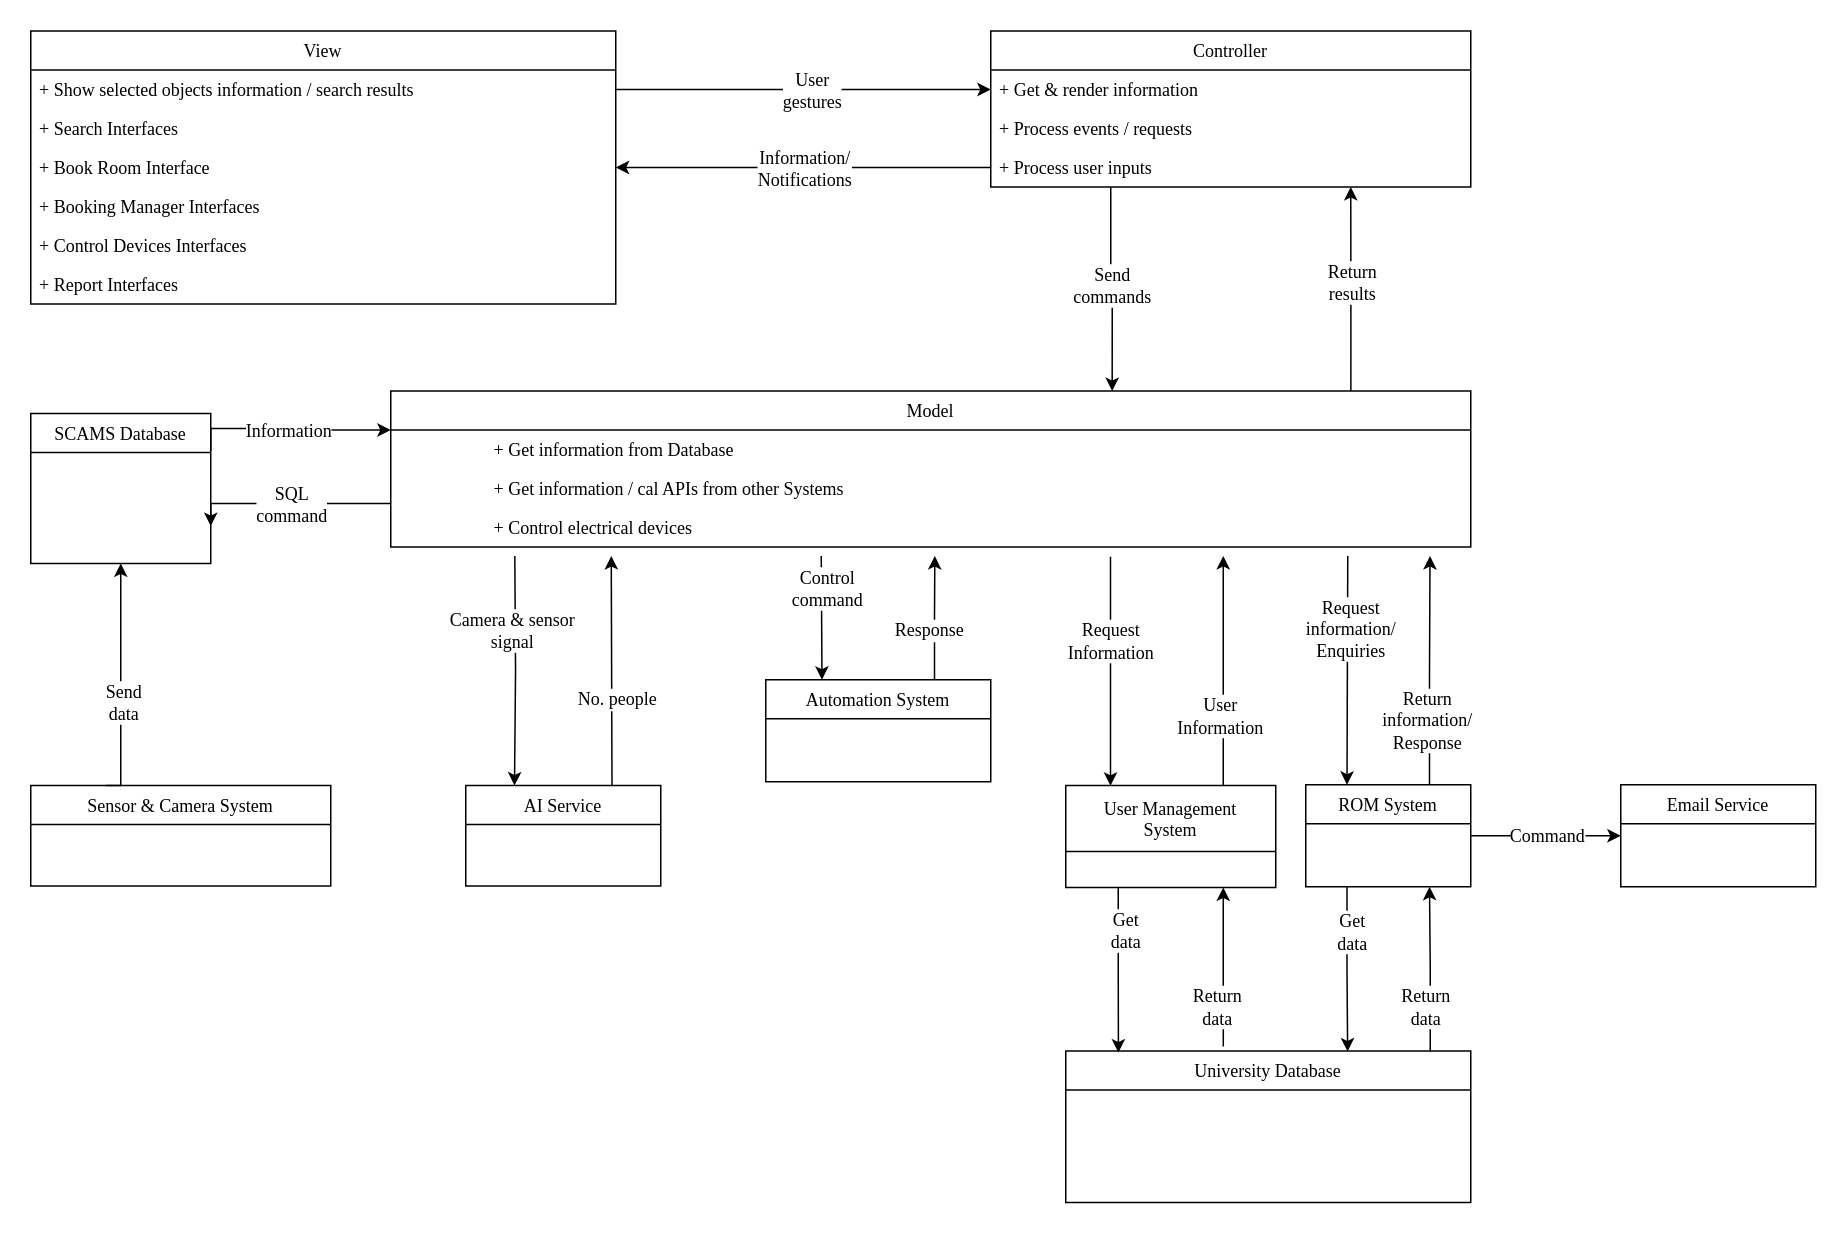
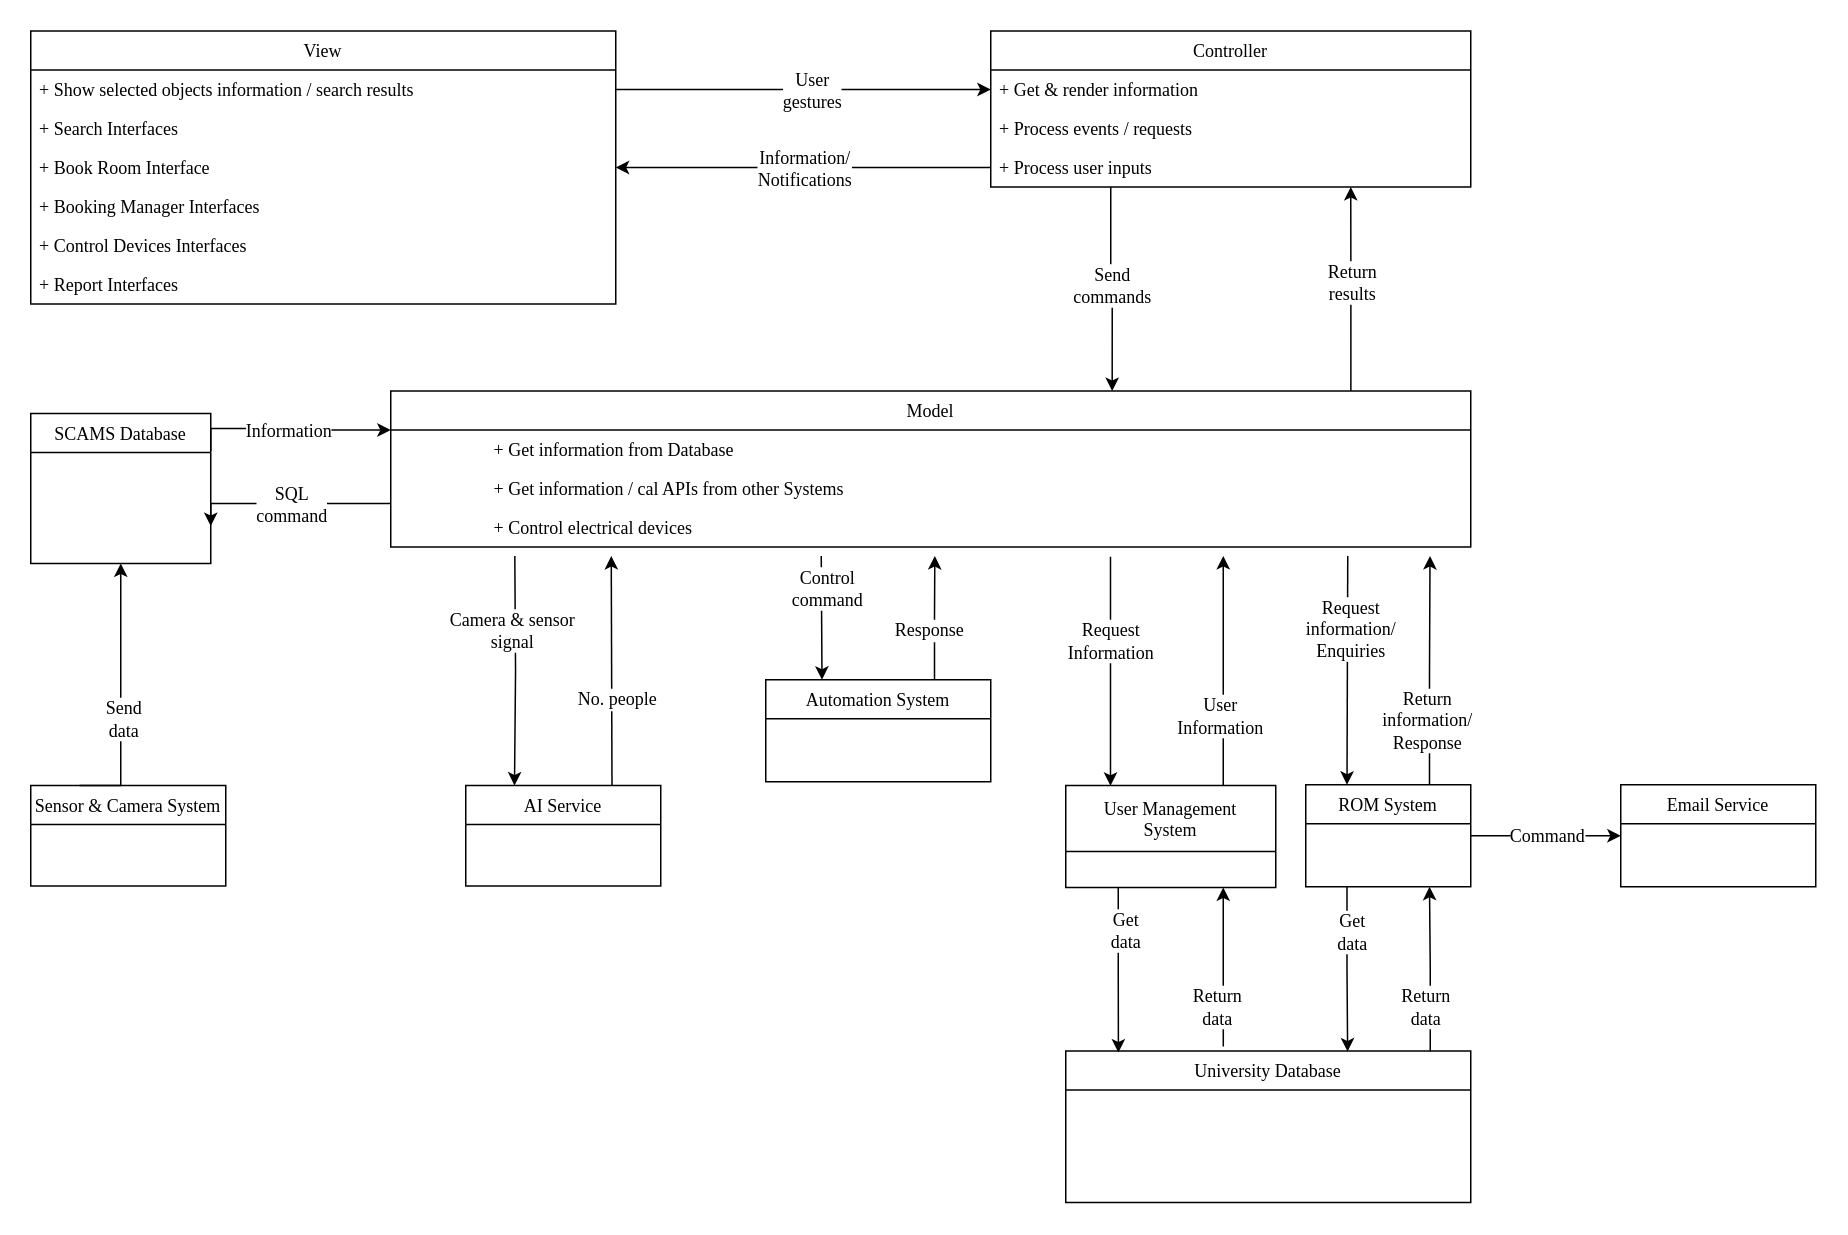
node "Sensor & Camera System": size 300x101 -> 195x101
